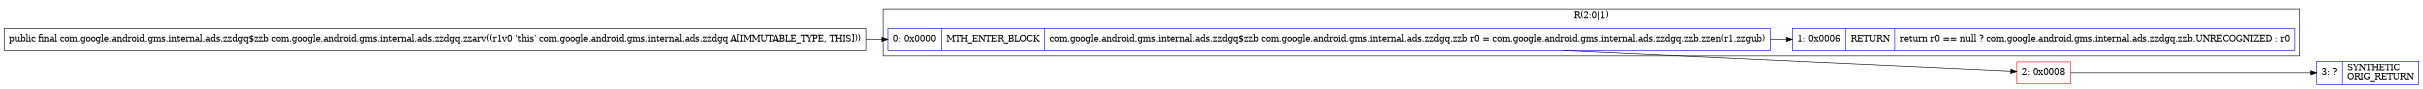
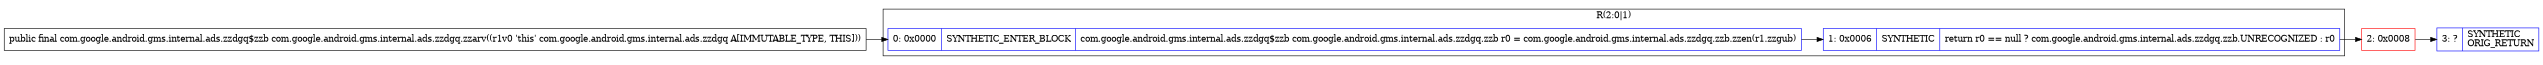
node "0: 0x0000": text "MTH_ENTER_BLOCK" -> "SYNTHETIC_ENTER_BLOCK"
node "1: 0x0006": text "RETURN" -> "SYNTHETIC"
edge "0: 0x0000" -> "2: 0x0008": now "1: 0x0006" -> "2: 0x0008"
